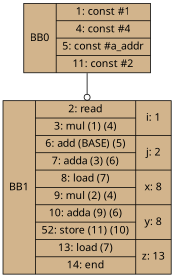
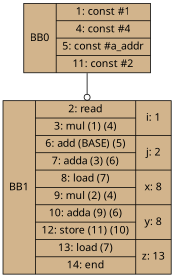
node "BB1": text "52: store (11) (10)" -> "12: store (11) (10)"
